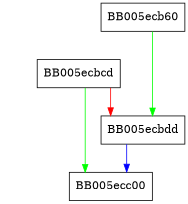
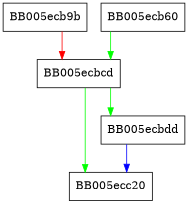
node "BB005ecb9b": added
edge "BB005ecb60" -> "BB005ecbdd": now "BB005ecb60" -> "BB005ecbcd"
edge "BB005ecbcd" -> "BB005ecbdd": color red -> green
node "BB005ecc00": label "BB005ecc00" -> "BB005ecc20"
